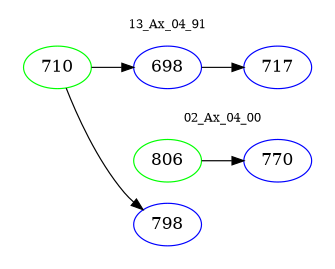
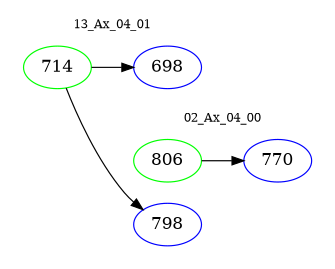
cluster "13_Ax_04_91": label "13_Ax_04_91" -> "13_Ax_04_01"
node "710": label "710" -> "714"
node "717": removed
